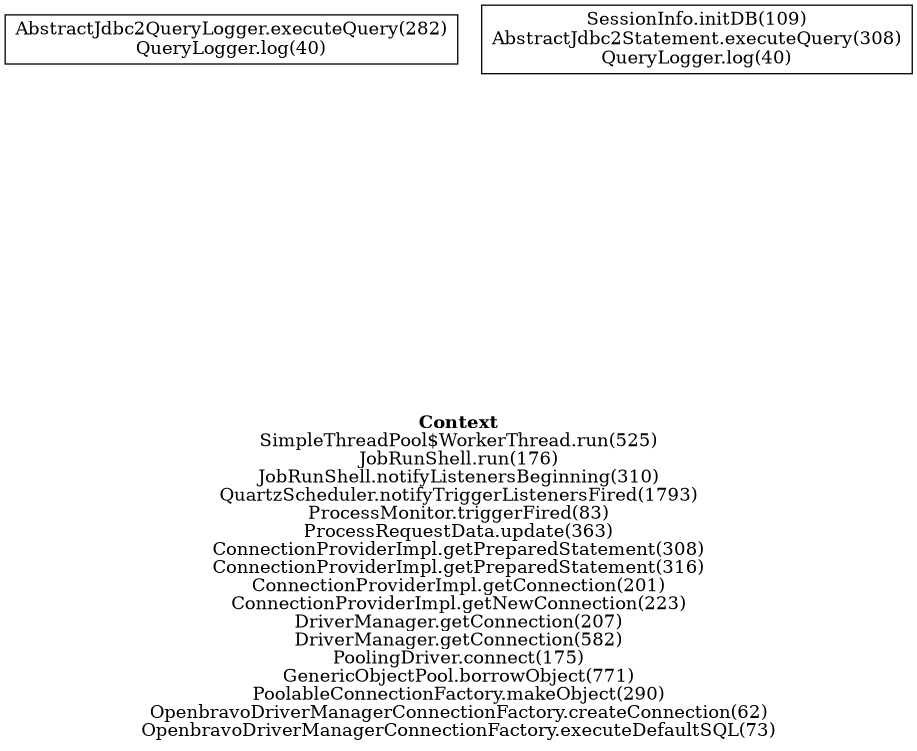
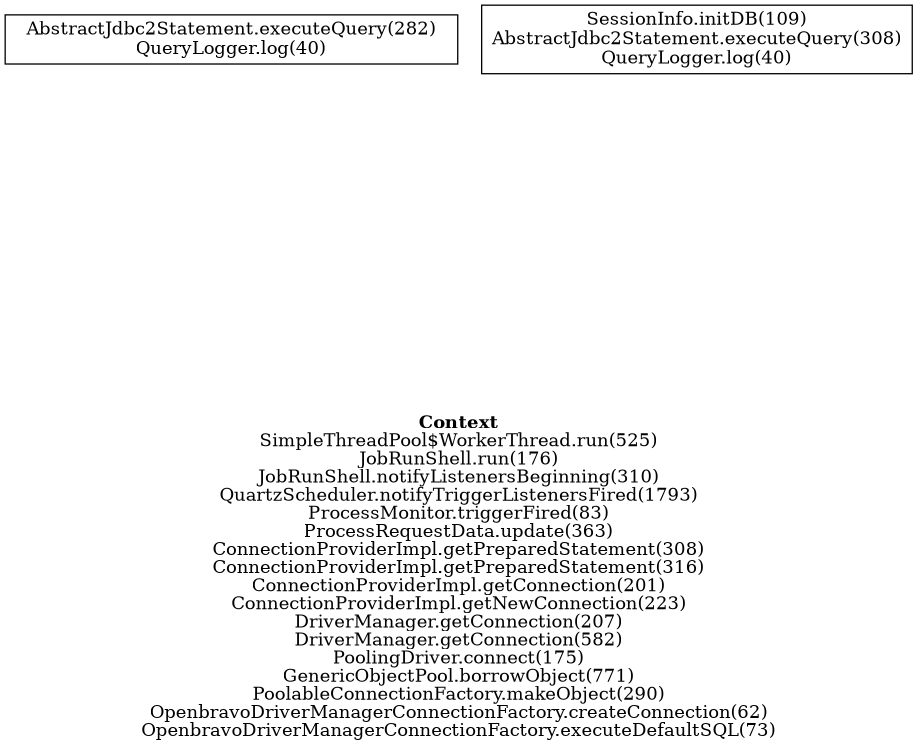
node "AbstractJdbc2QueryLogger.executeQuery(282) QueryLogger.log(40)": label "AbstractJdbc2QueryLogger.executeQuery(282) QueryLogger.log(40)" -> "AbstractJdbc2Statement.executeQuery(282) QueryLogger.log(40)"
